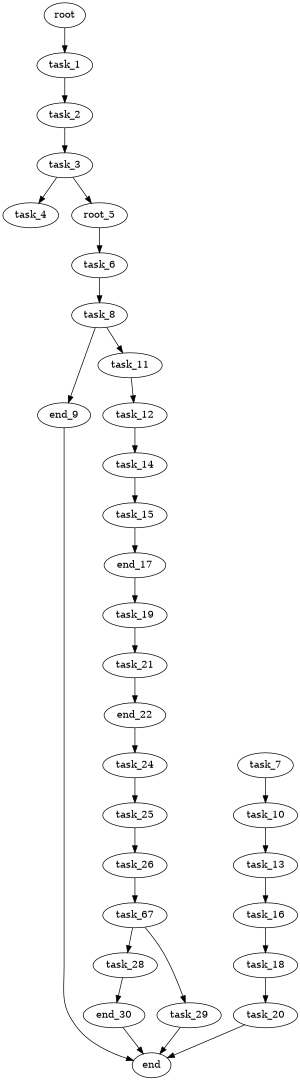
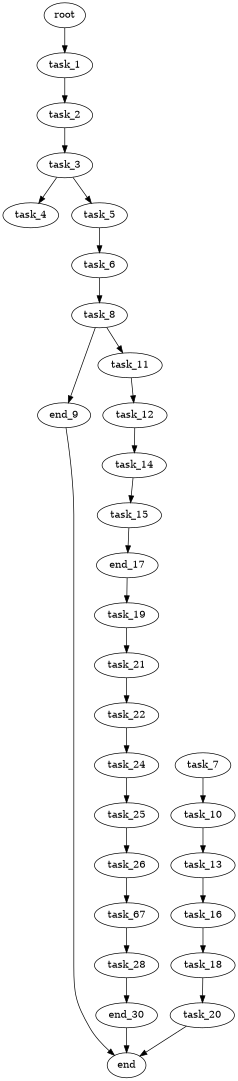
node "root_5": label "root_5" -> "task_5"
node "end_22": label "end_22" -> "task_22"
node "task_29": removed
